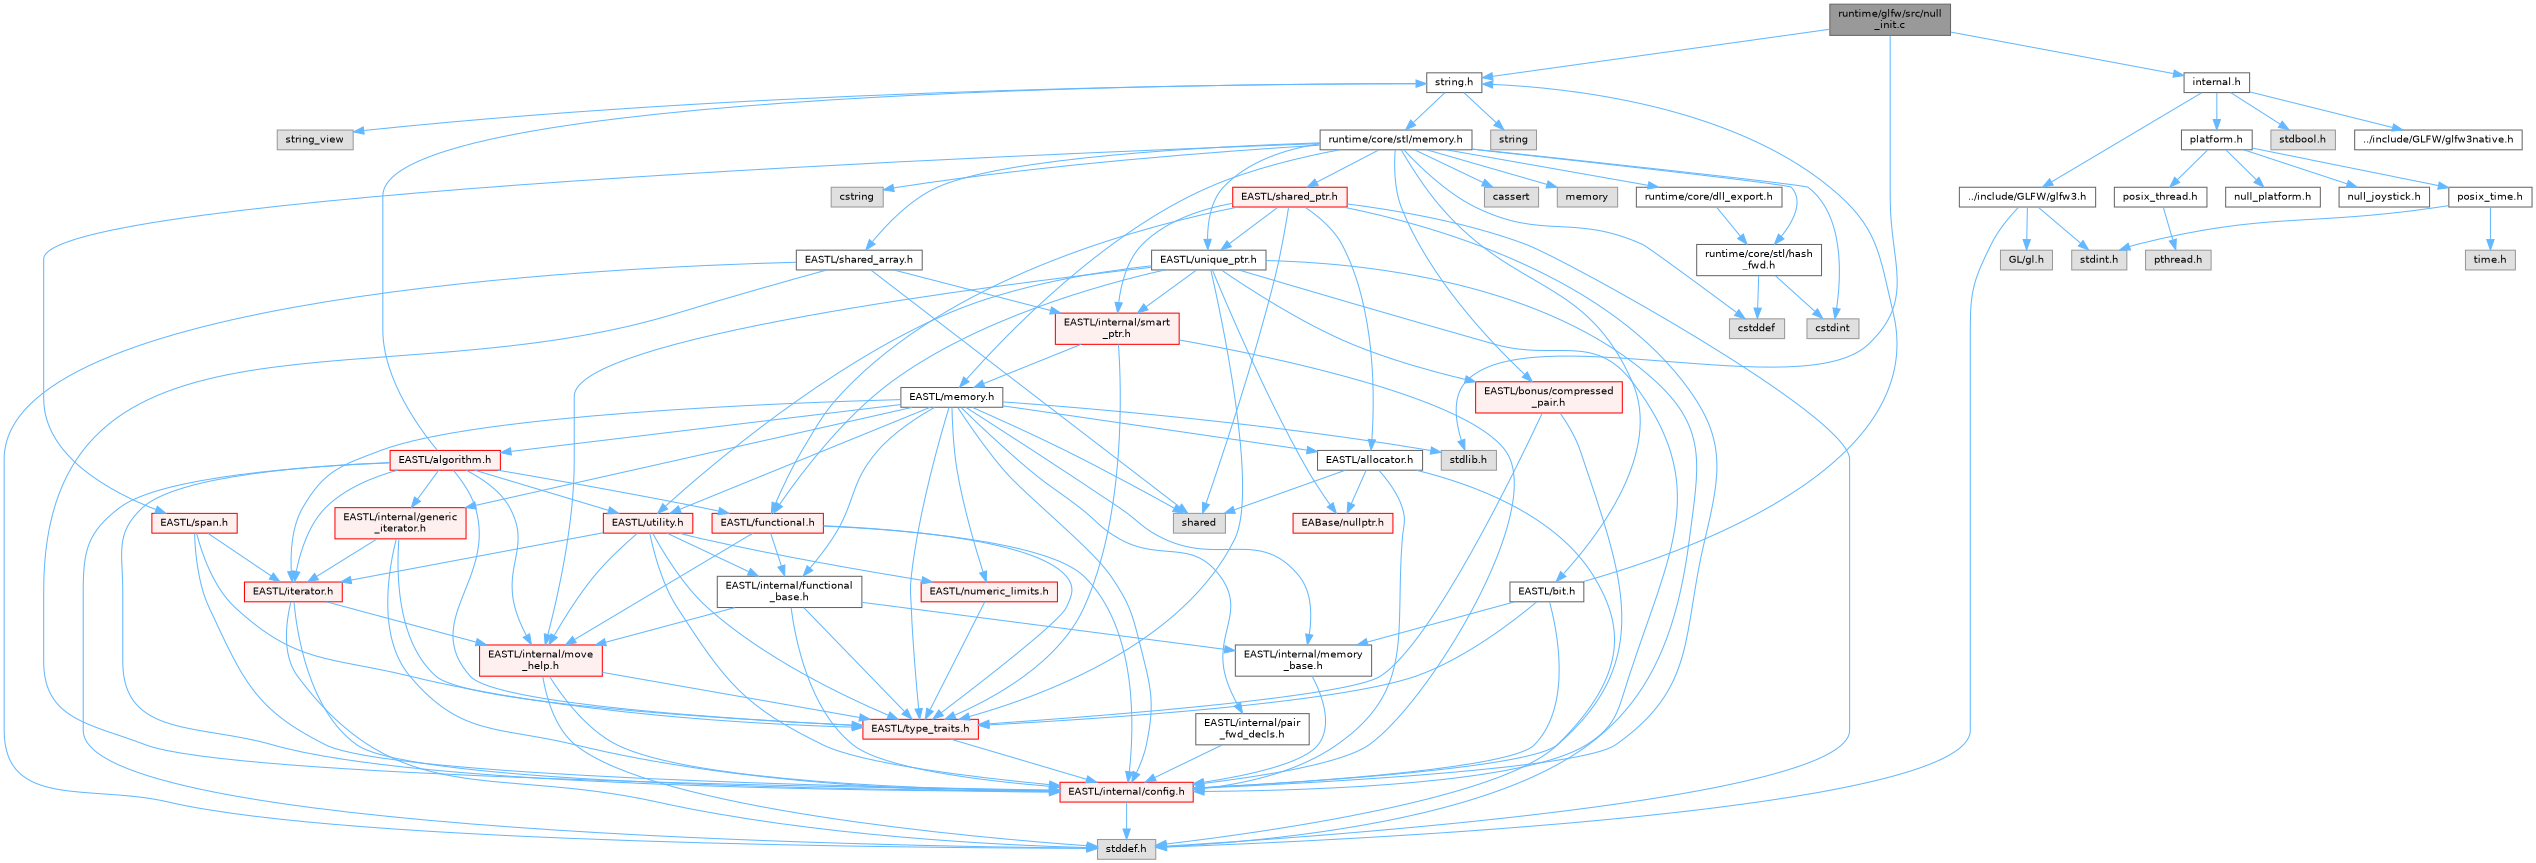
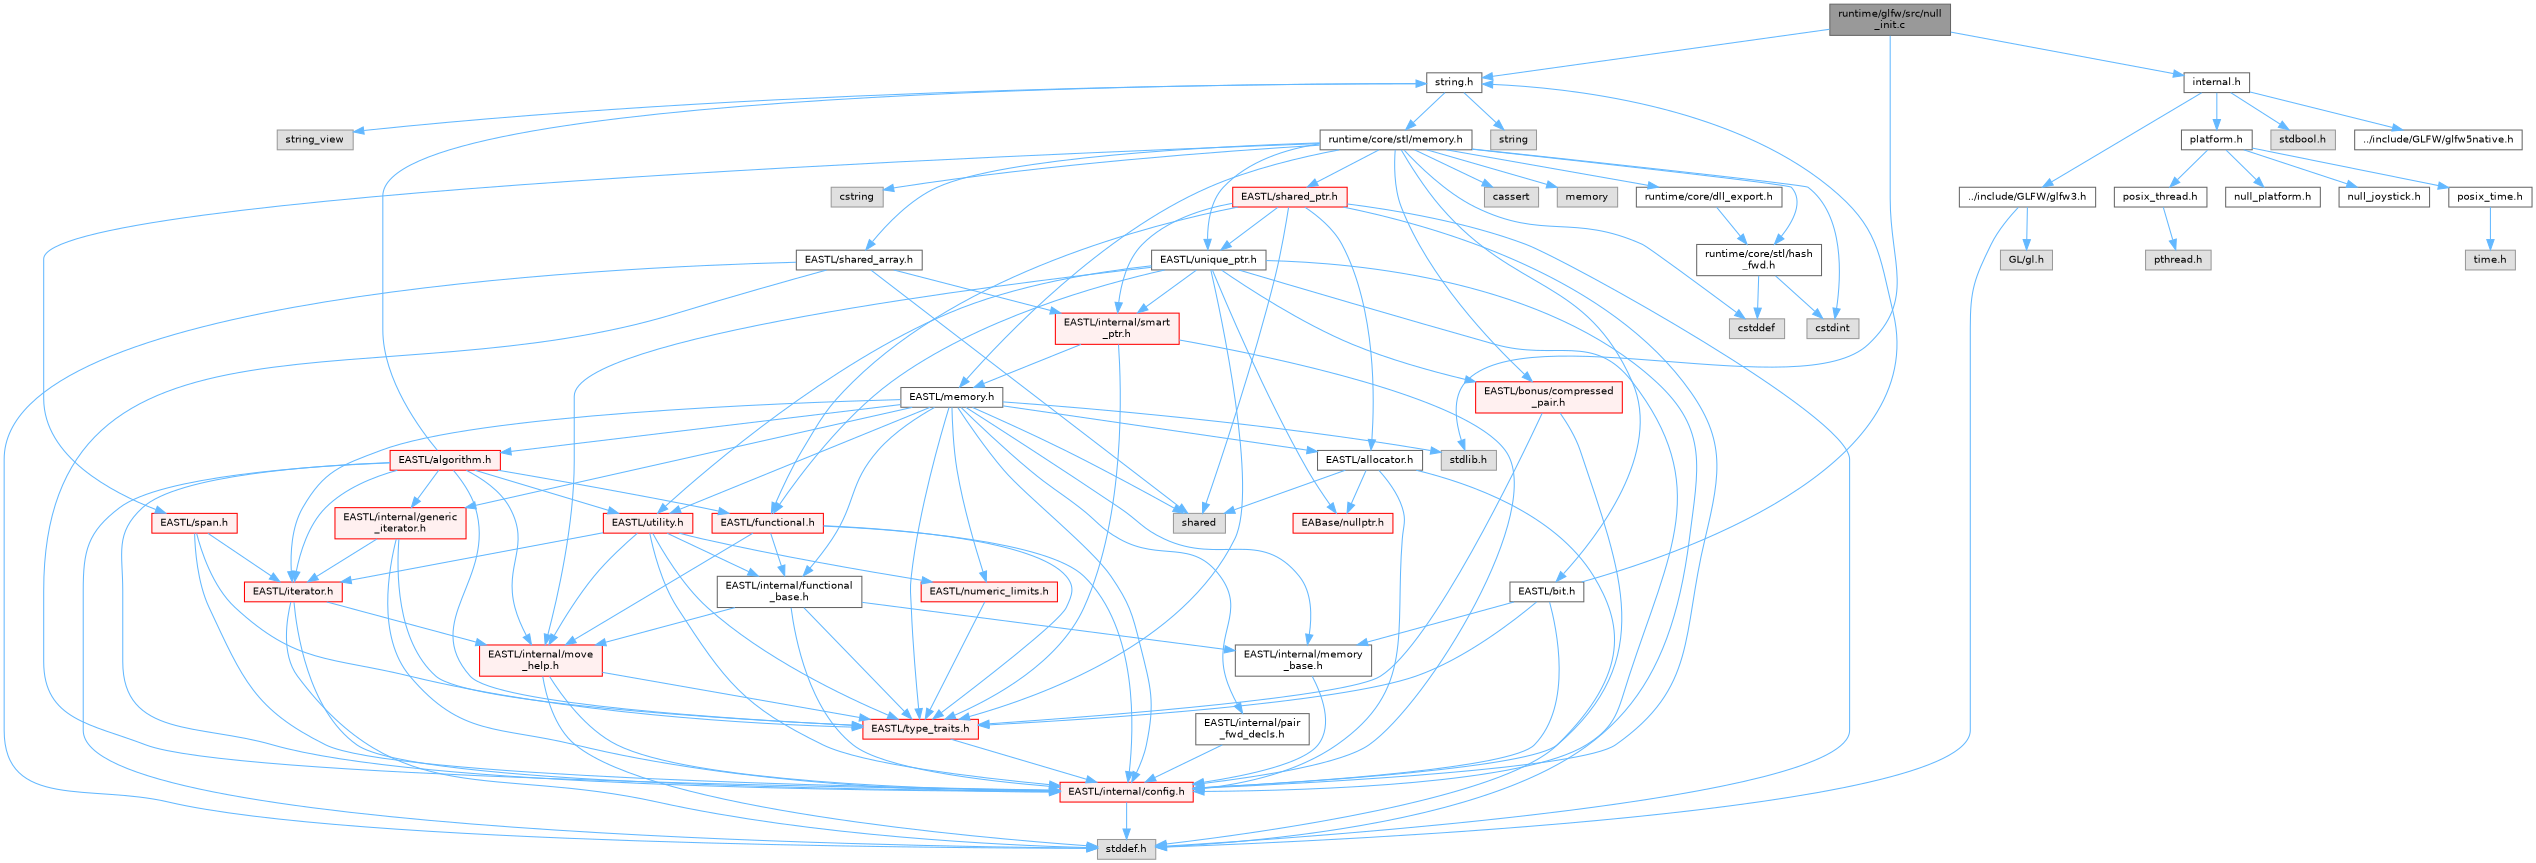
node "../include/GLFW/glfw3native.h": label "../include/GLFW/glfw3native.h" -> "../include/GLFW/glfw5native.h"
node "stdint.h": removed
